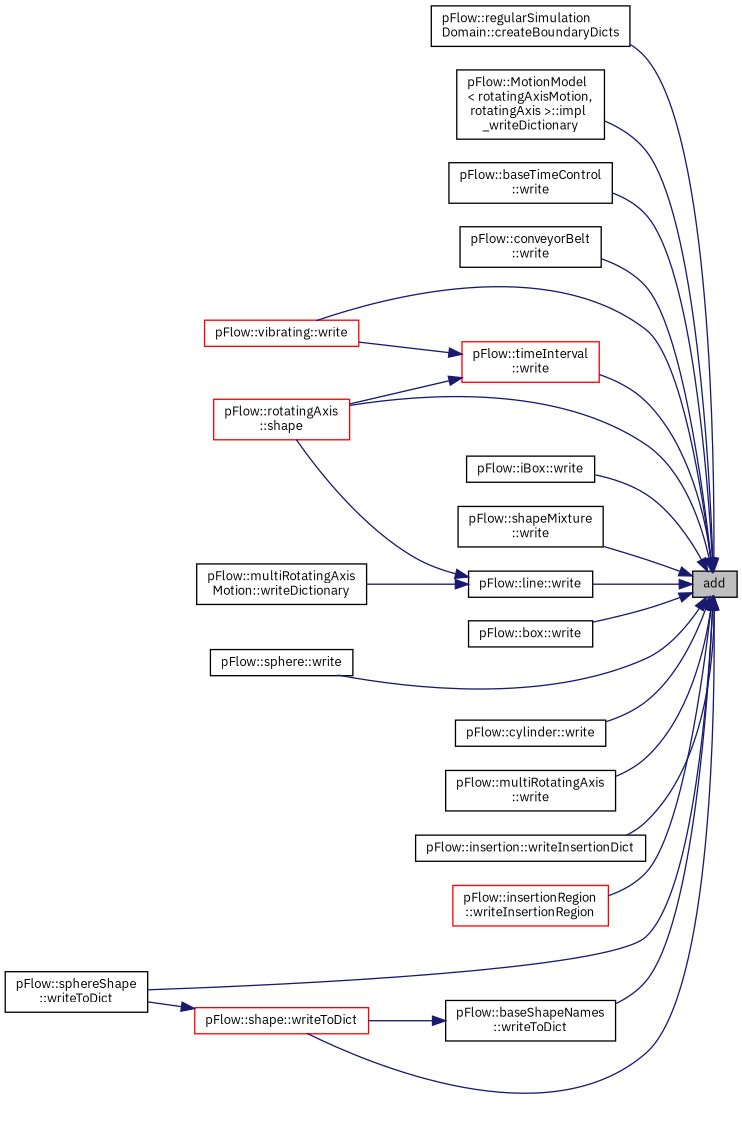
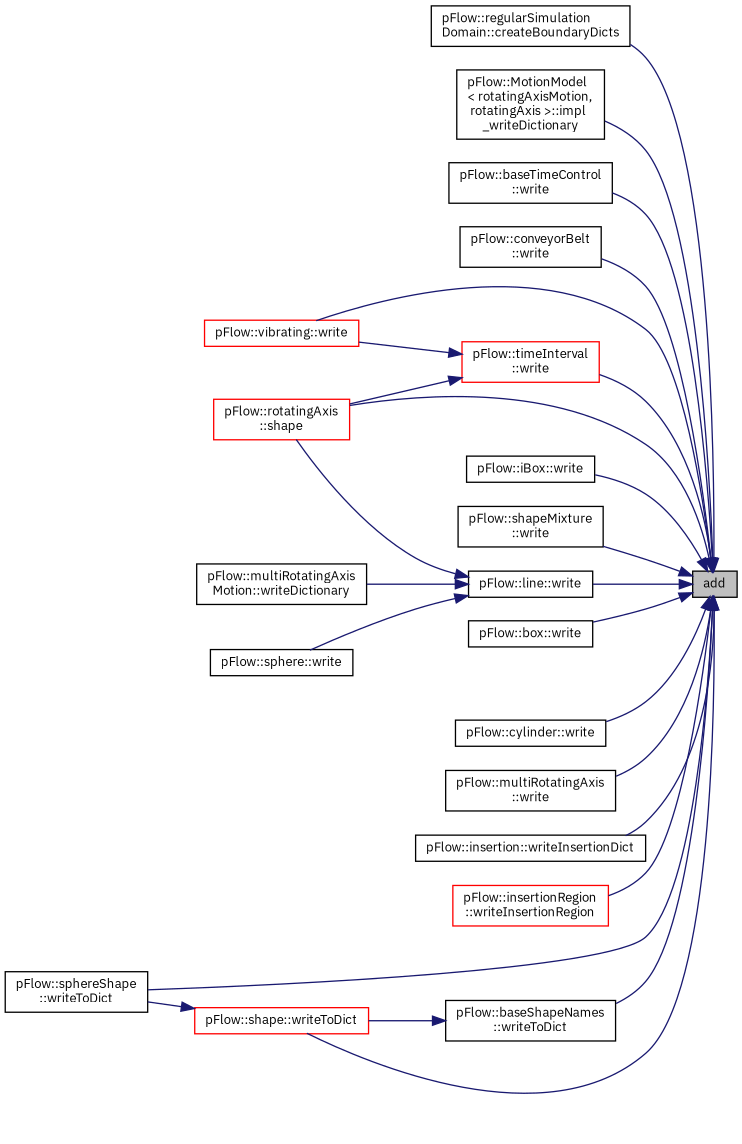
edge "pFlow::sphere::write" -> "add": now "pFlow::sphere::write" -> "pFlow::line::write"
